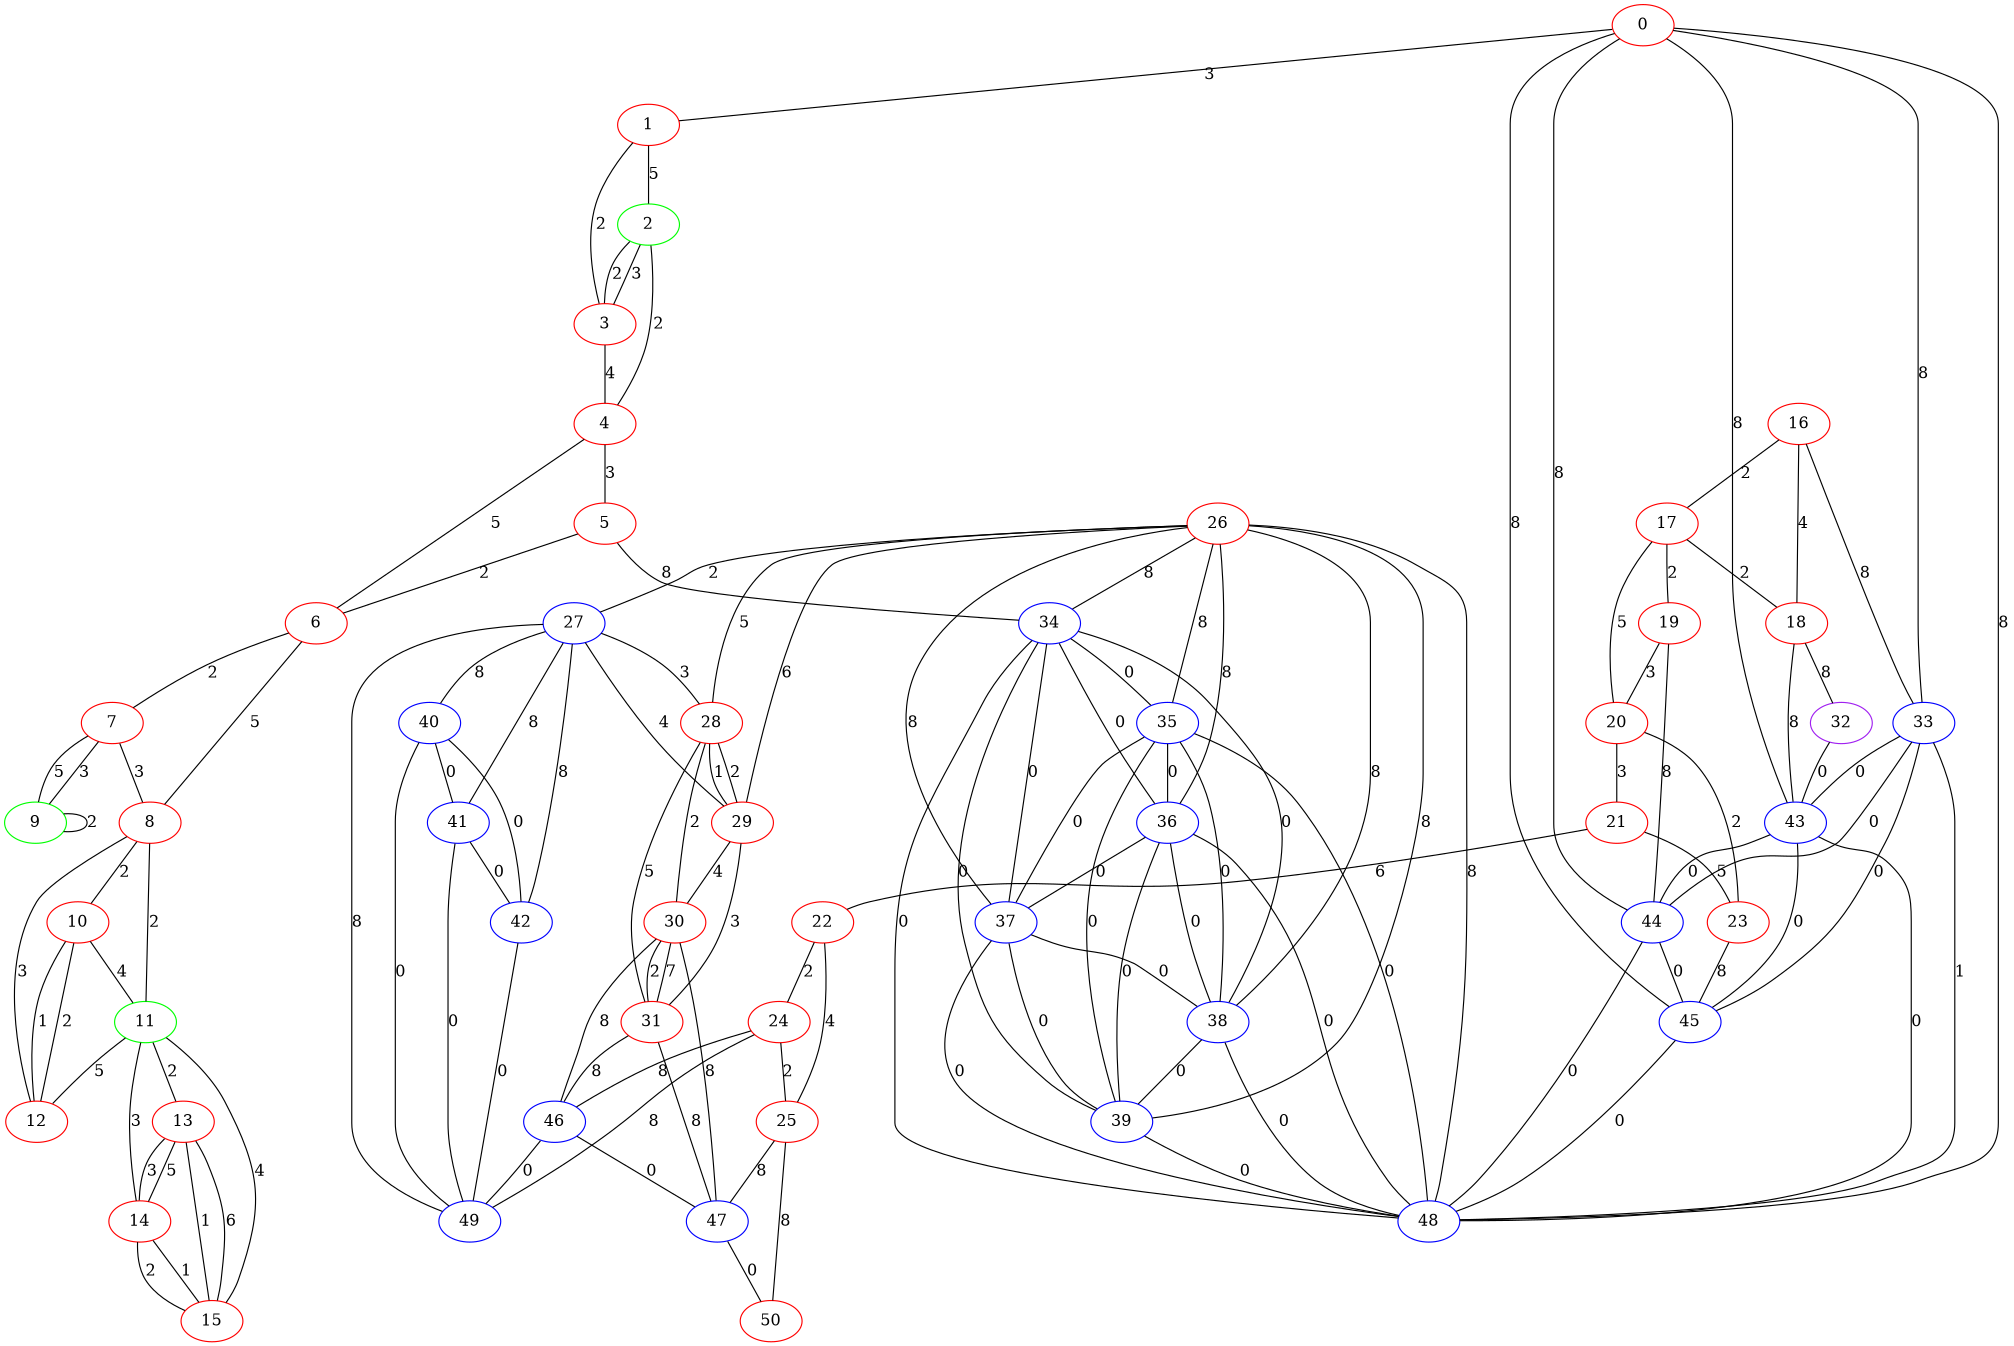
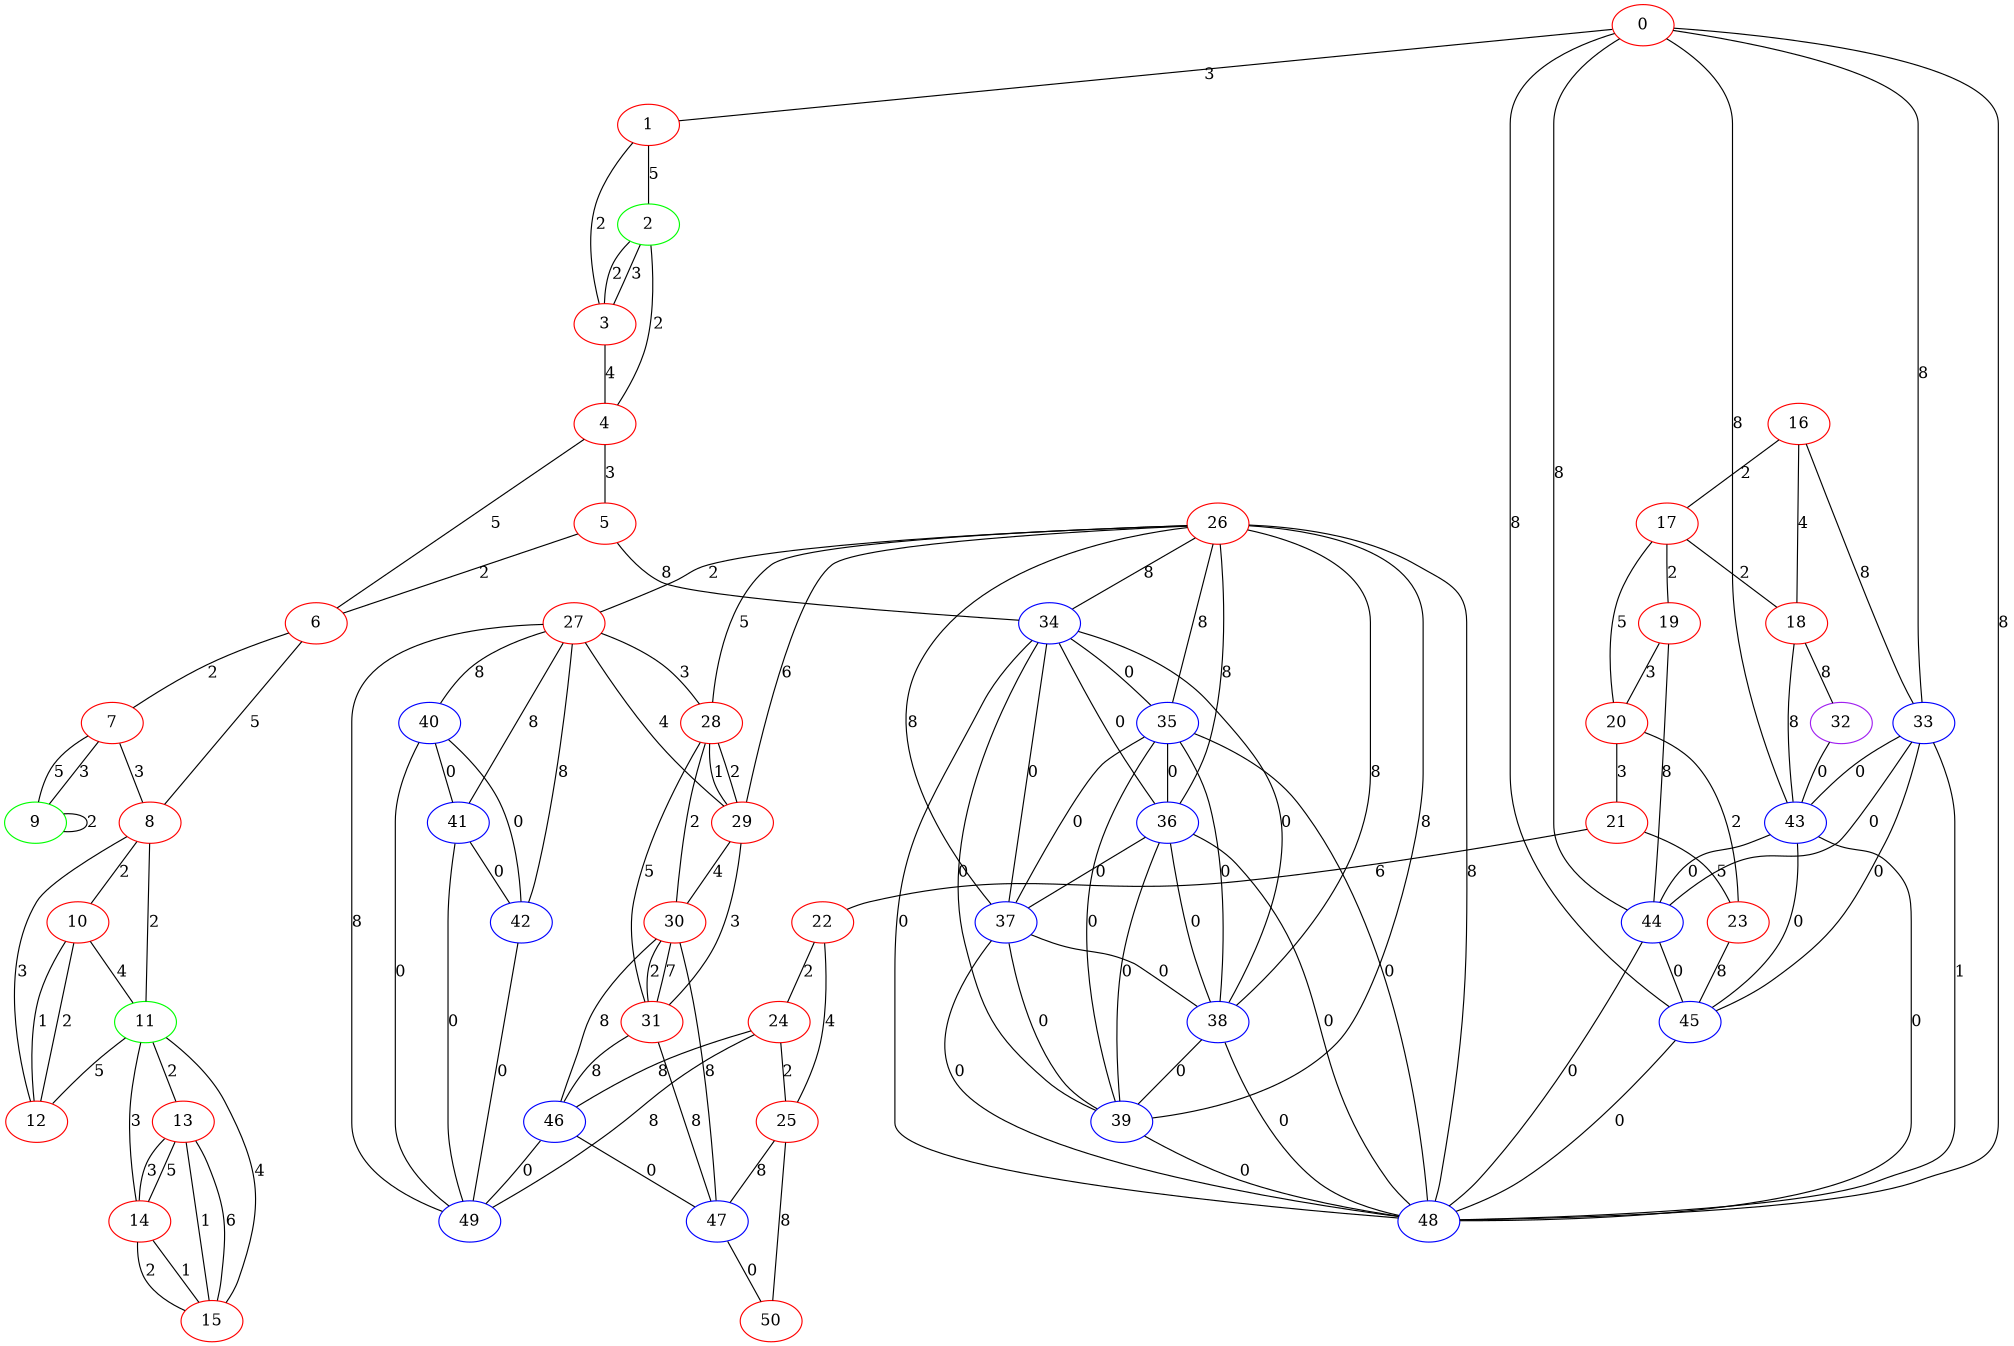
node "27": color blue -> red
